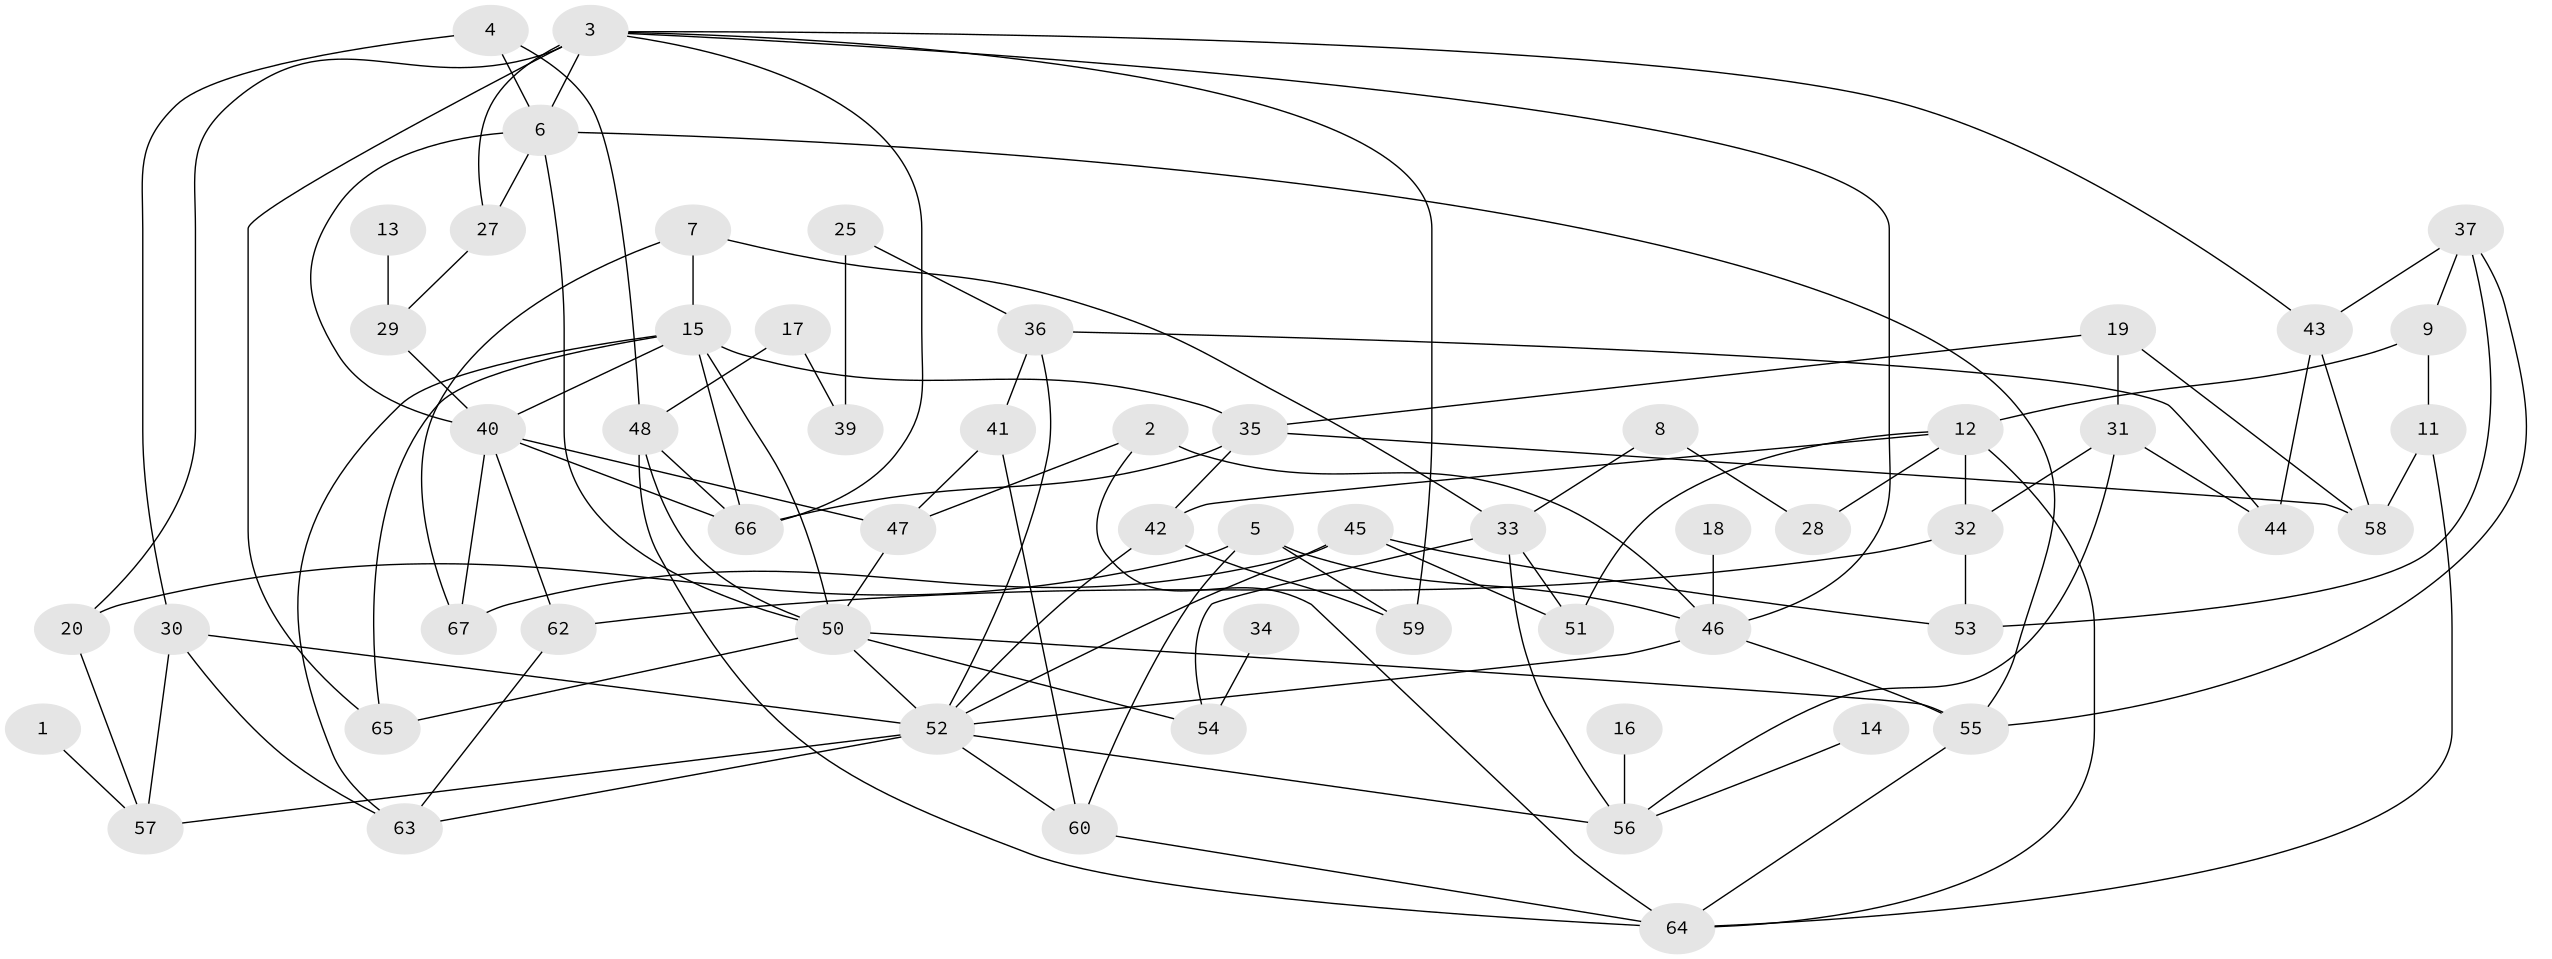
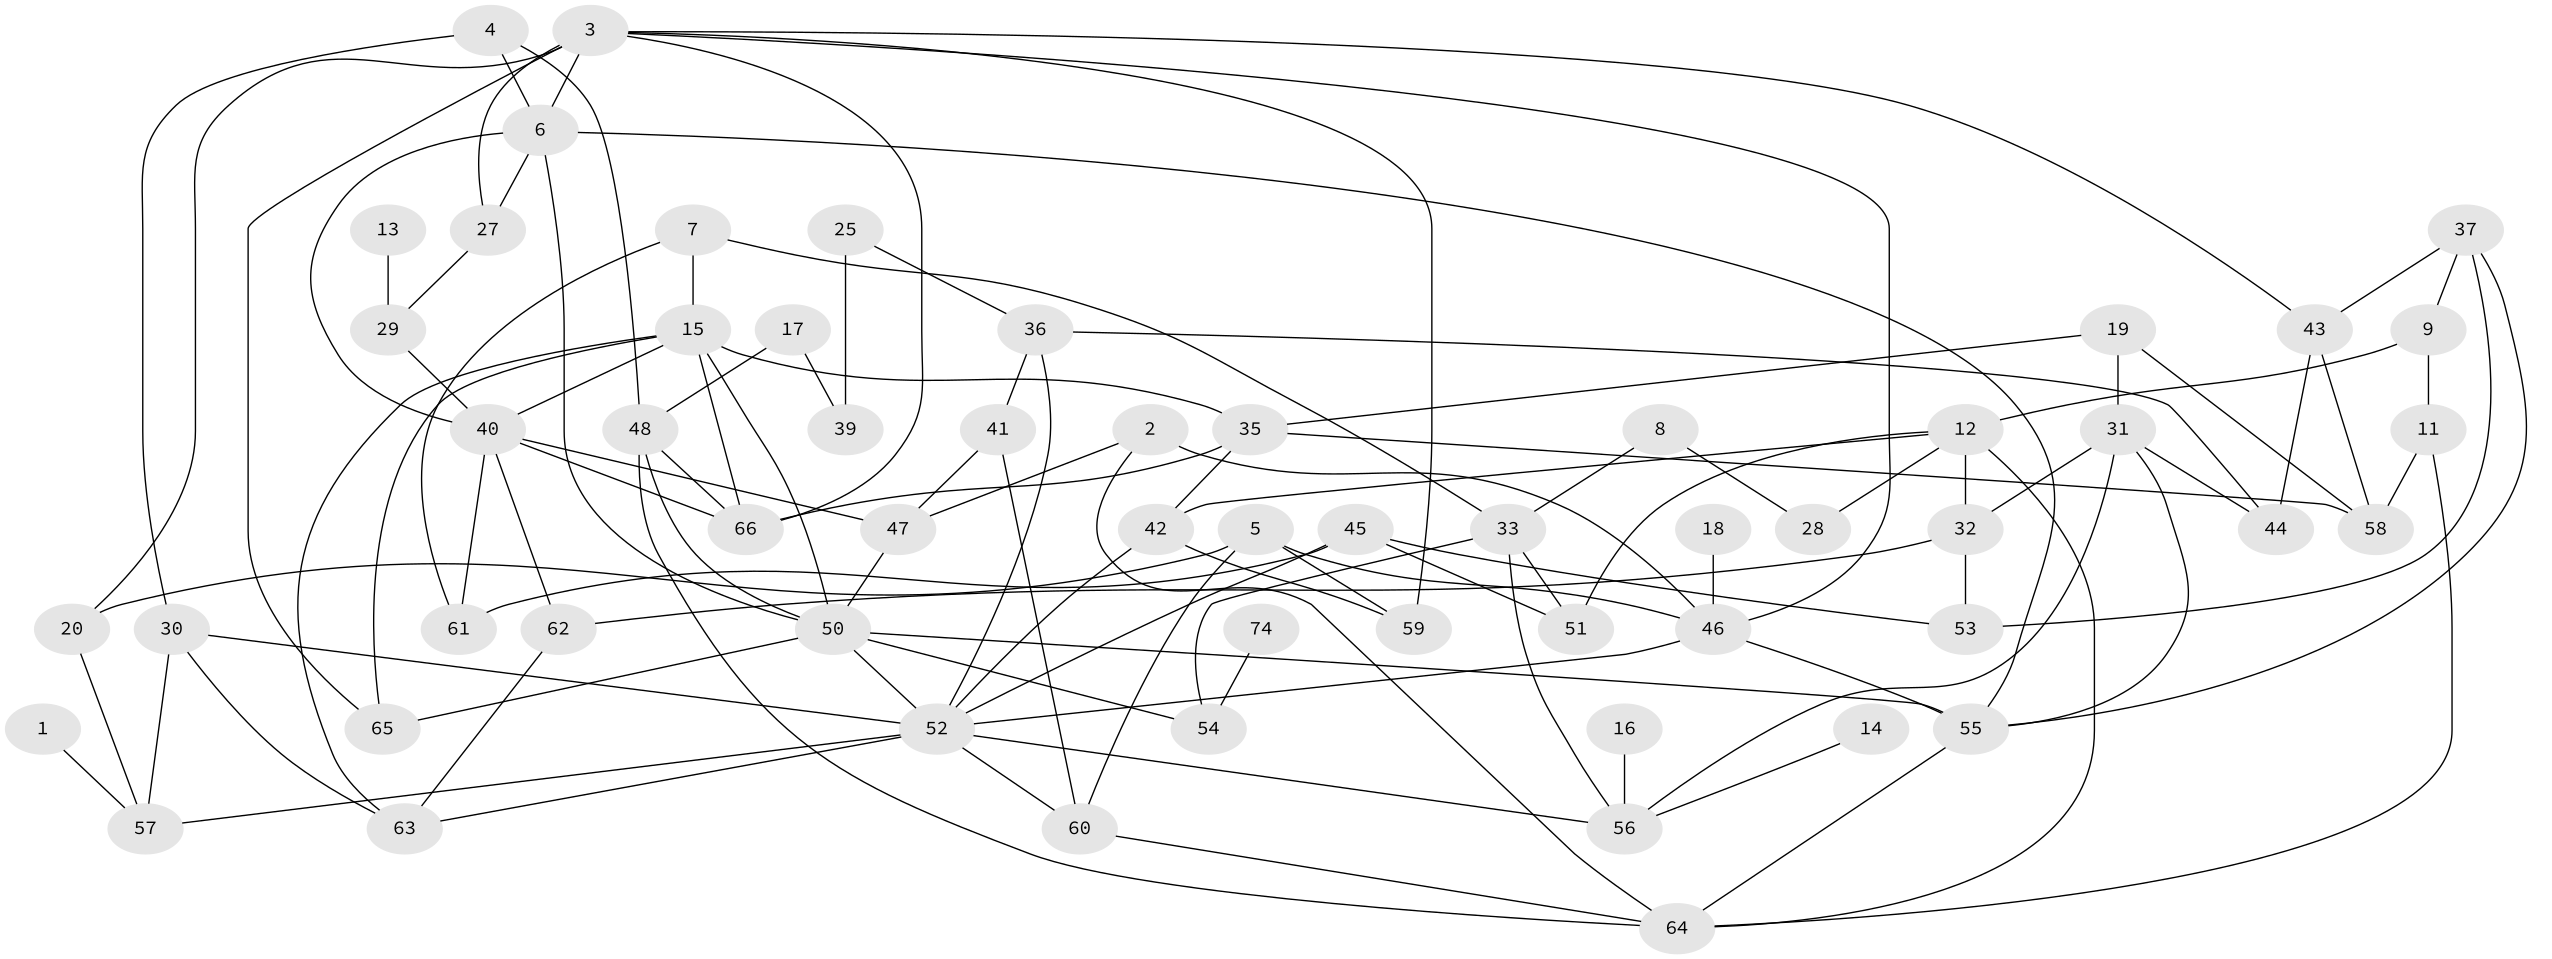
node "67": label "67" -> "61"
node "34": label "34" -> "74"
edge "31" -- "55": added
